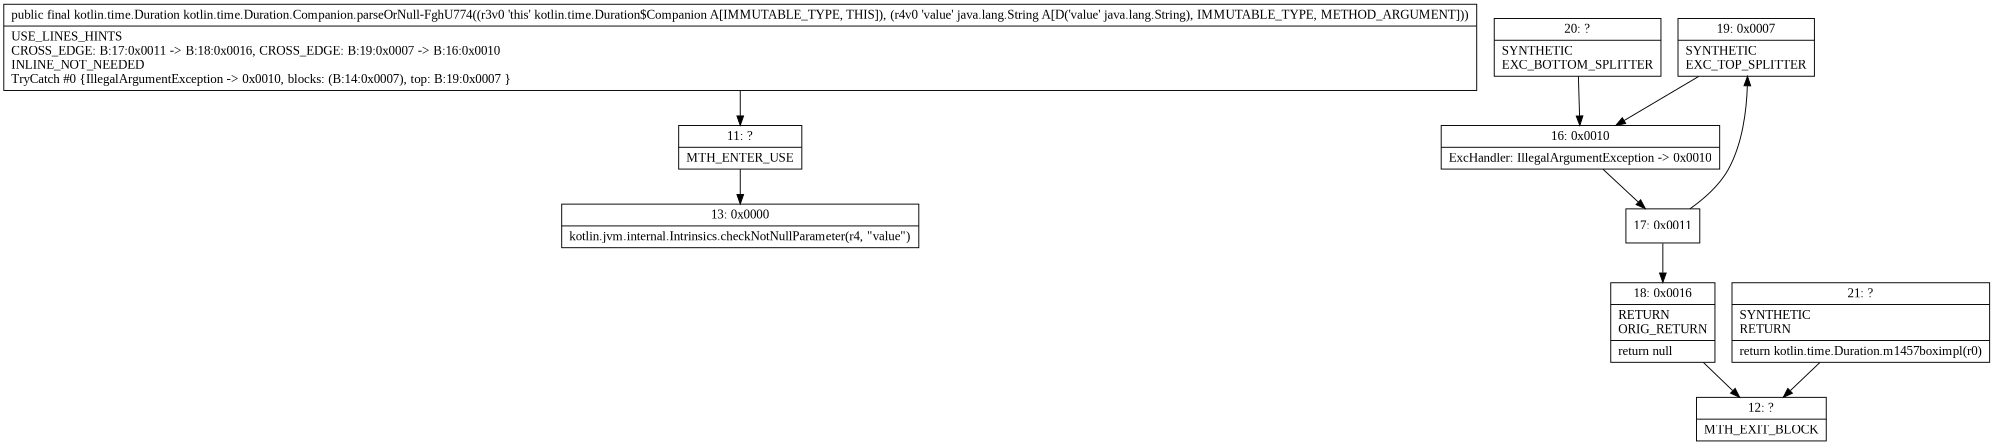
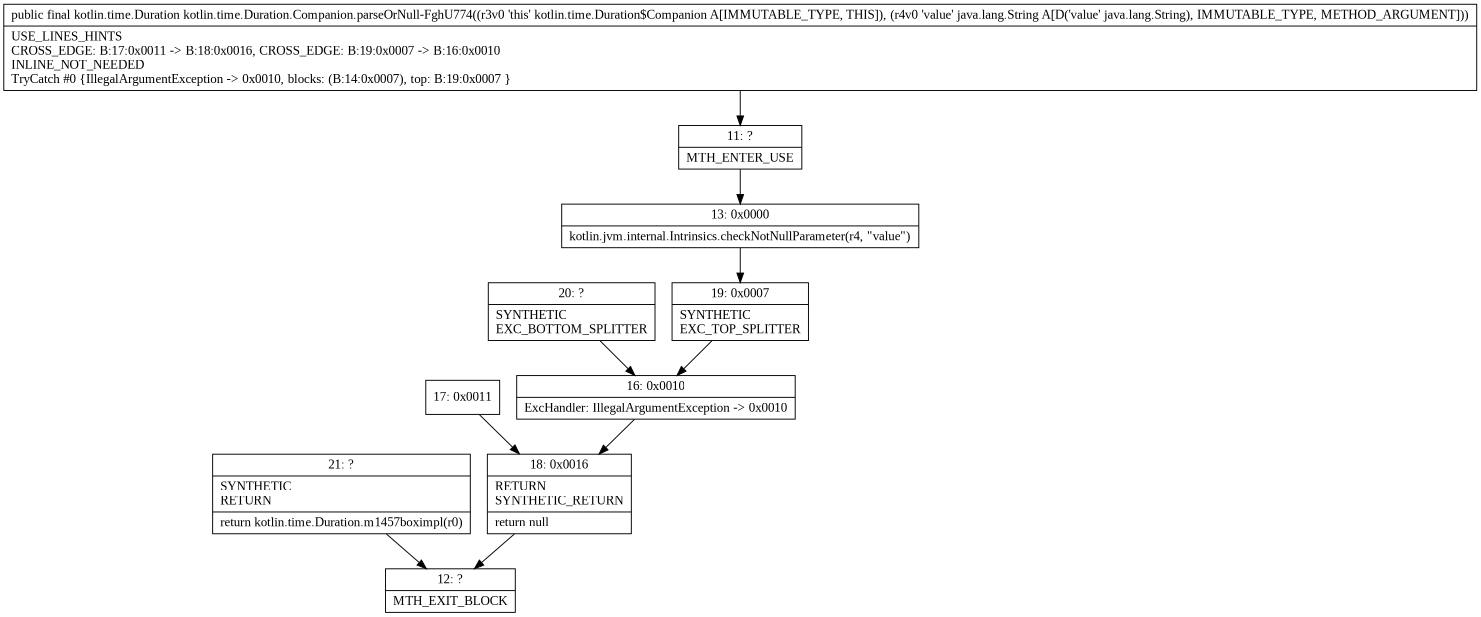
edge "17: 0x0011" -> "19: 0x0007": now "13: 0x0000" -> "19: 0x0007"
edge "16: 0x0010" -> "17: 0x0011": now "16: 0x0010" -> "18: 0x0016"
node "18: 0x0016": text "ORIG_RETURN" -> "SYNTHETIC_RETURN"
